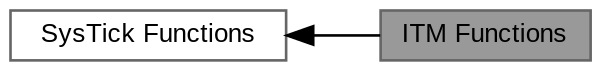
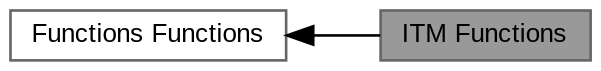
node "SysTick Functions": label "SysTick Functions" -> "Functions Functions"
